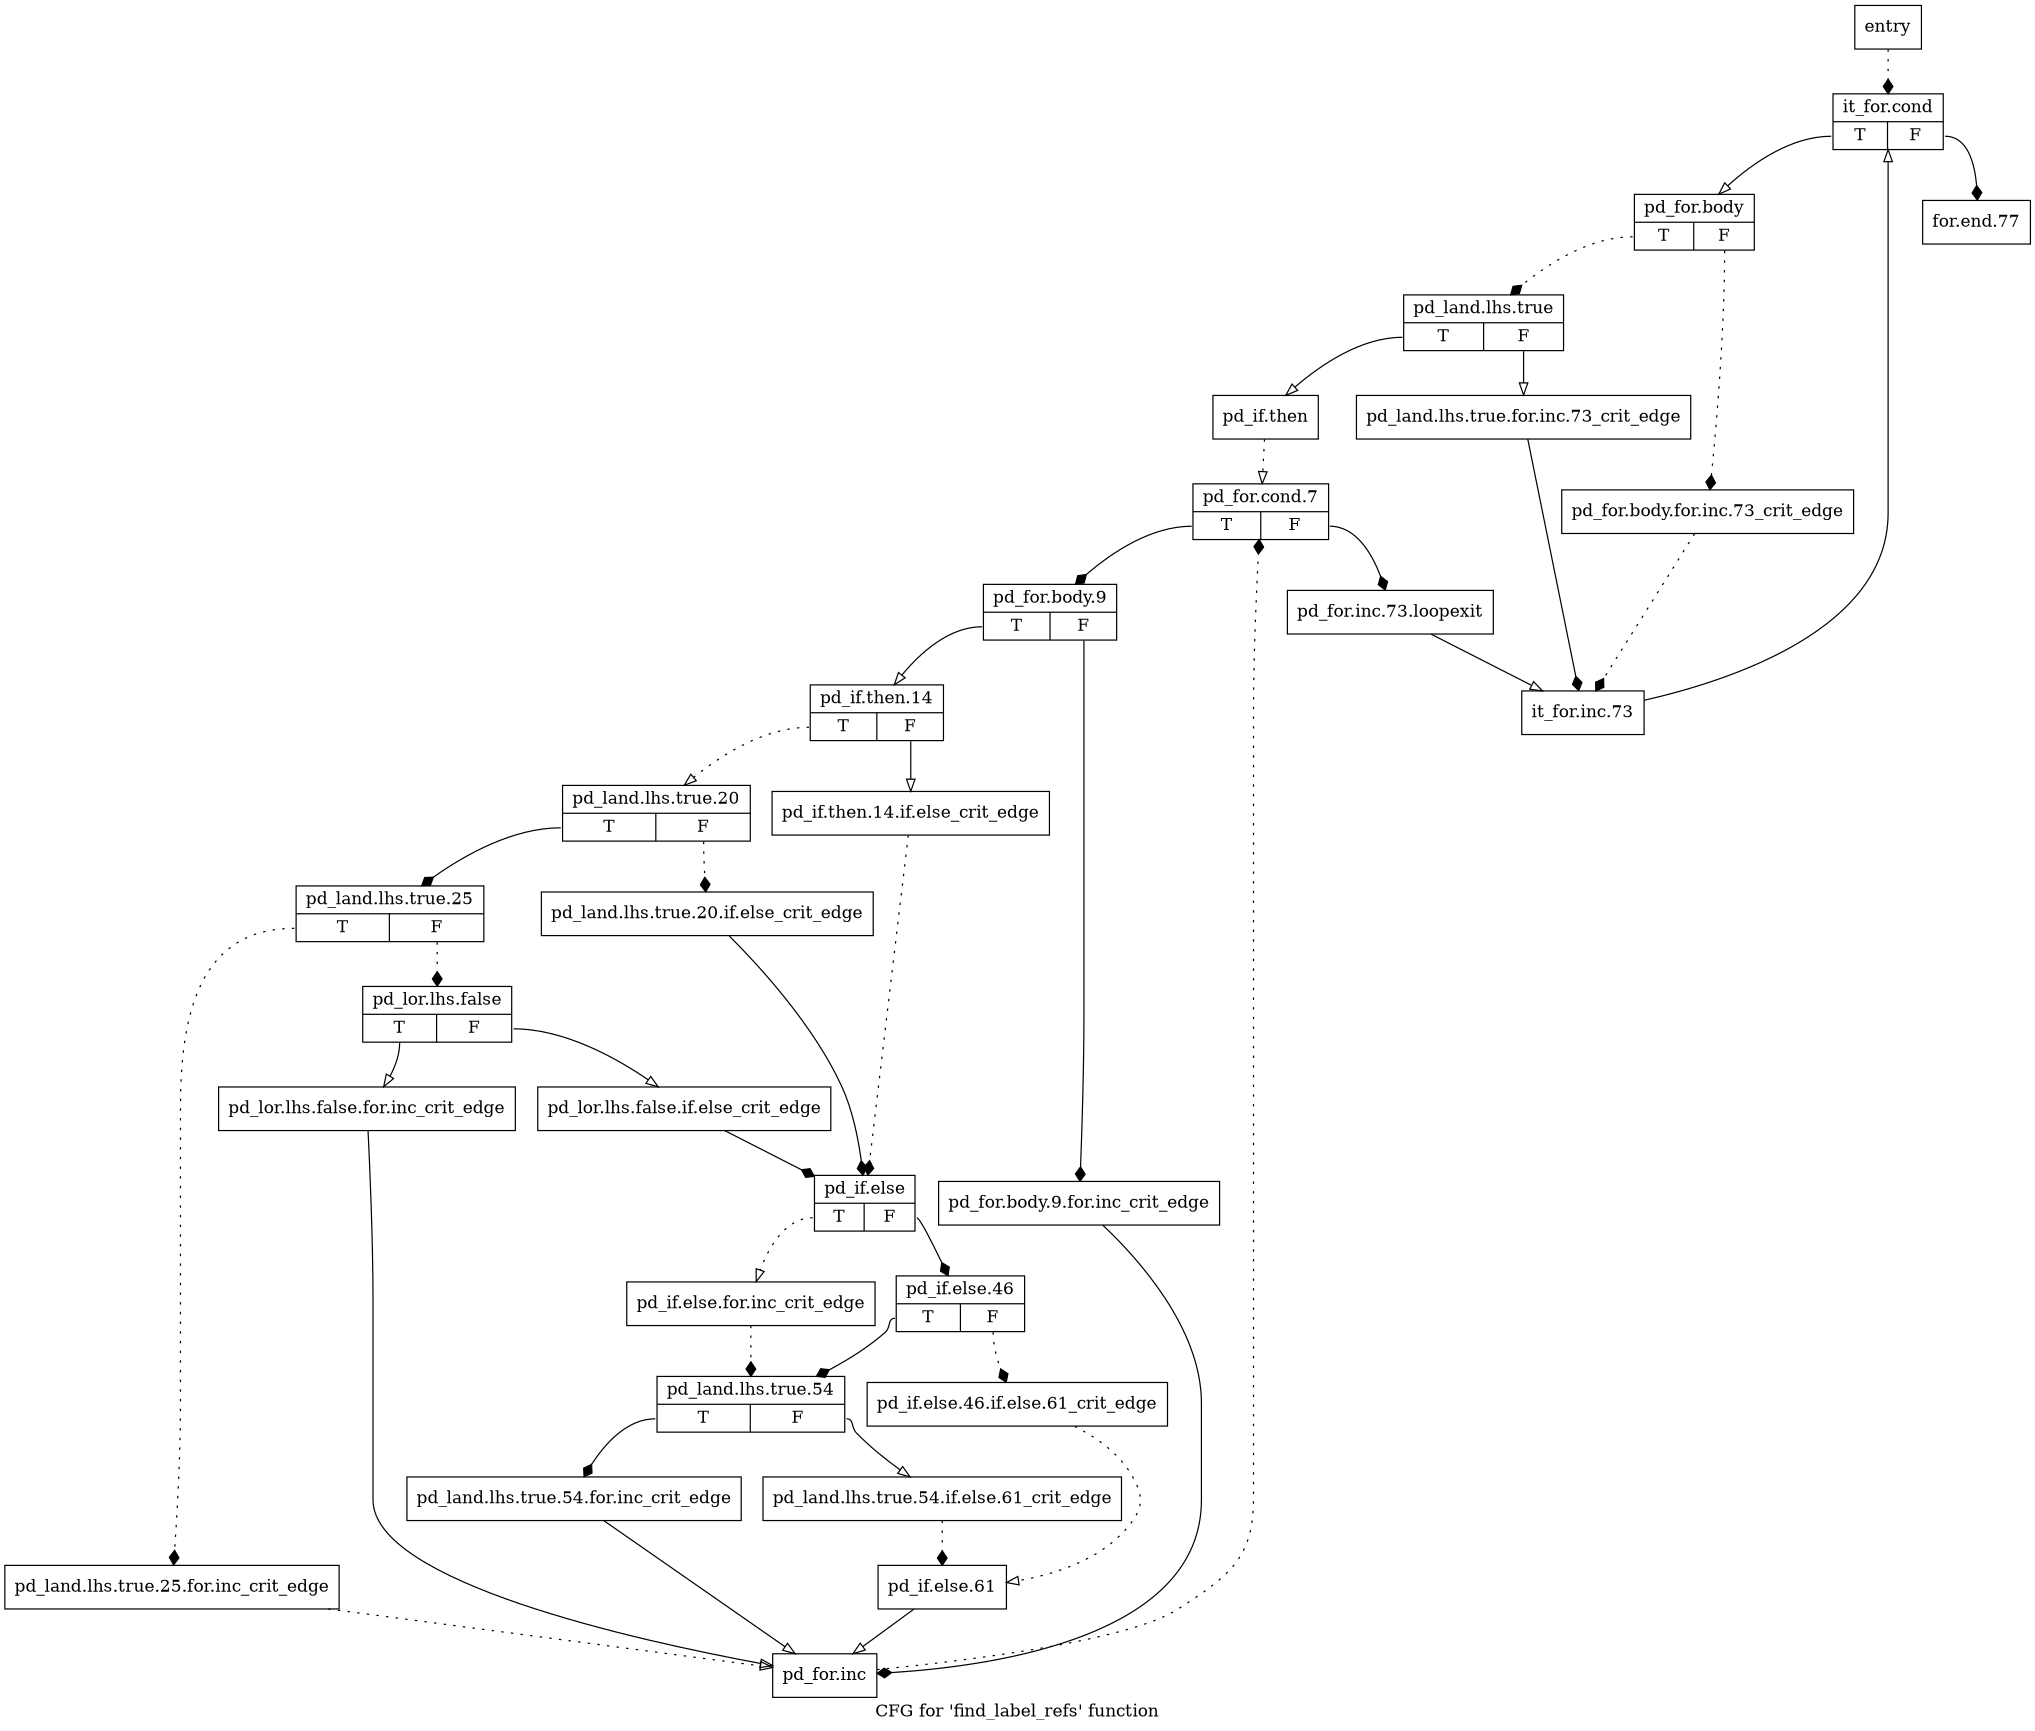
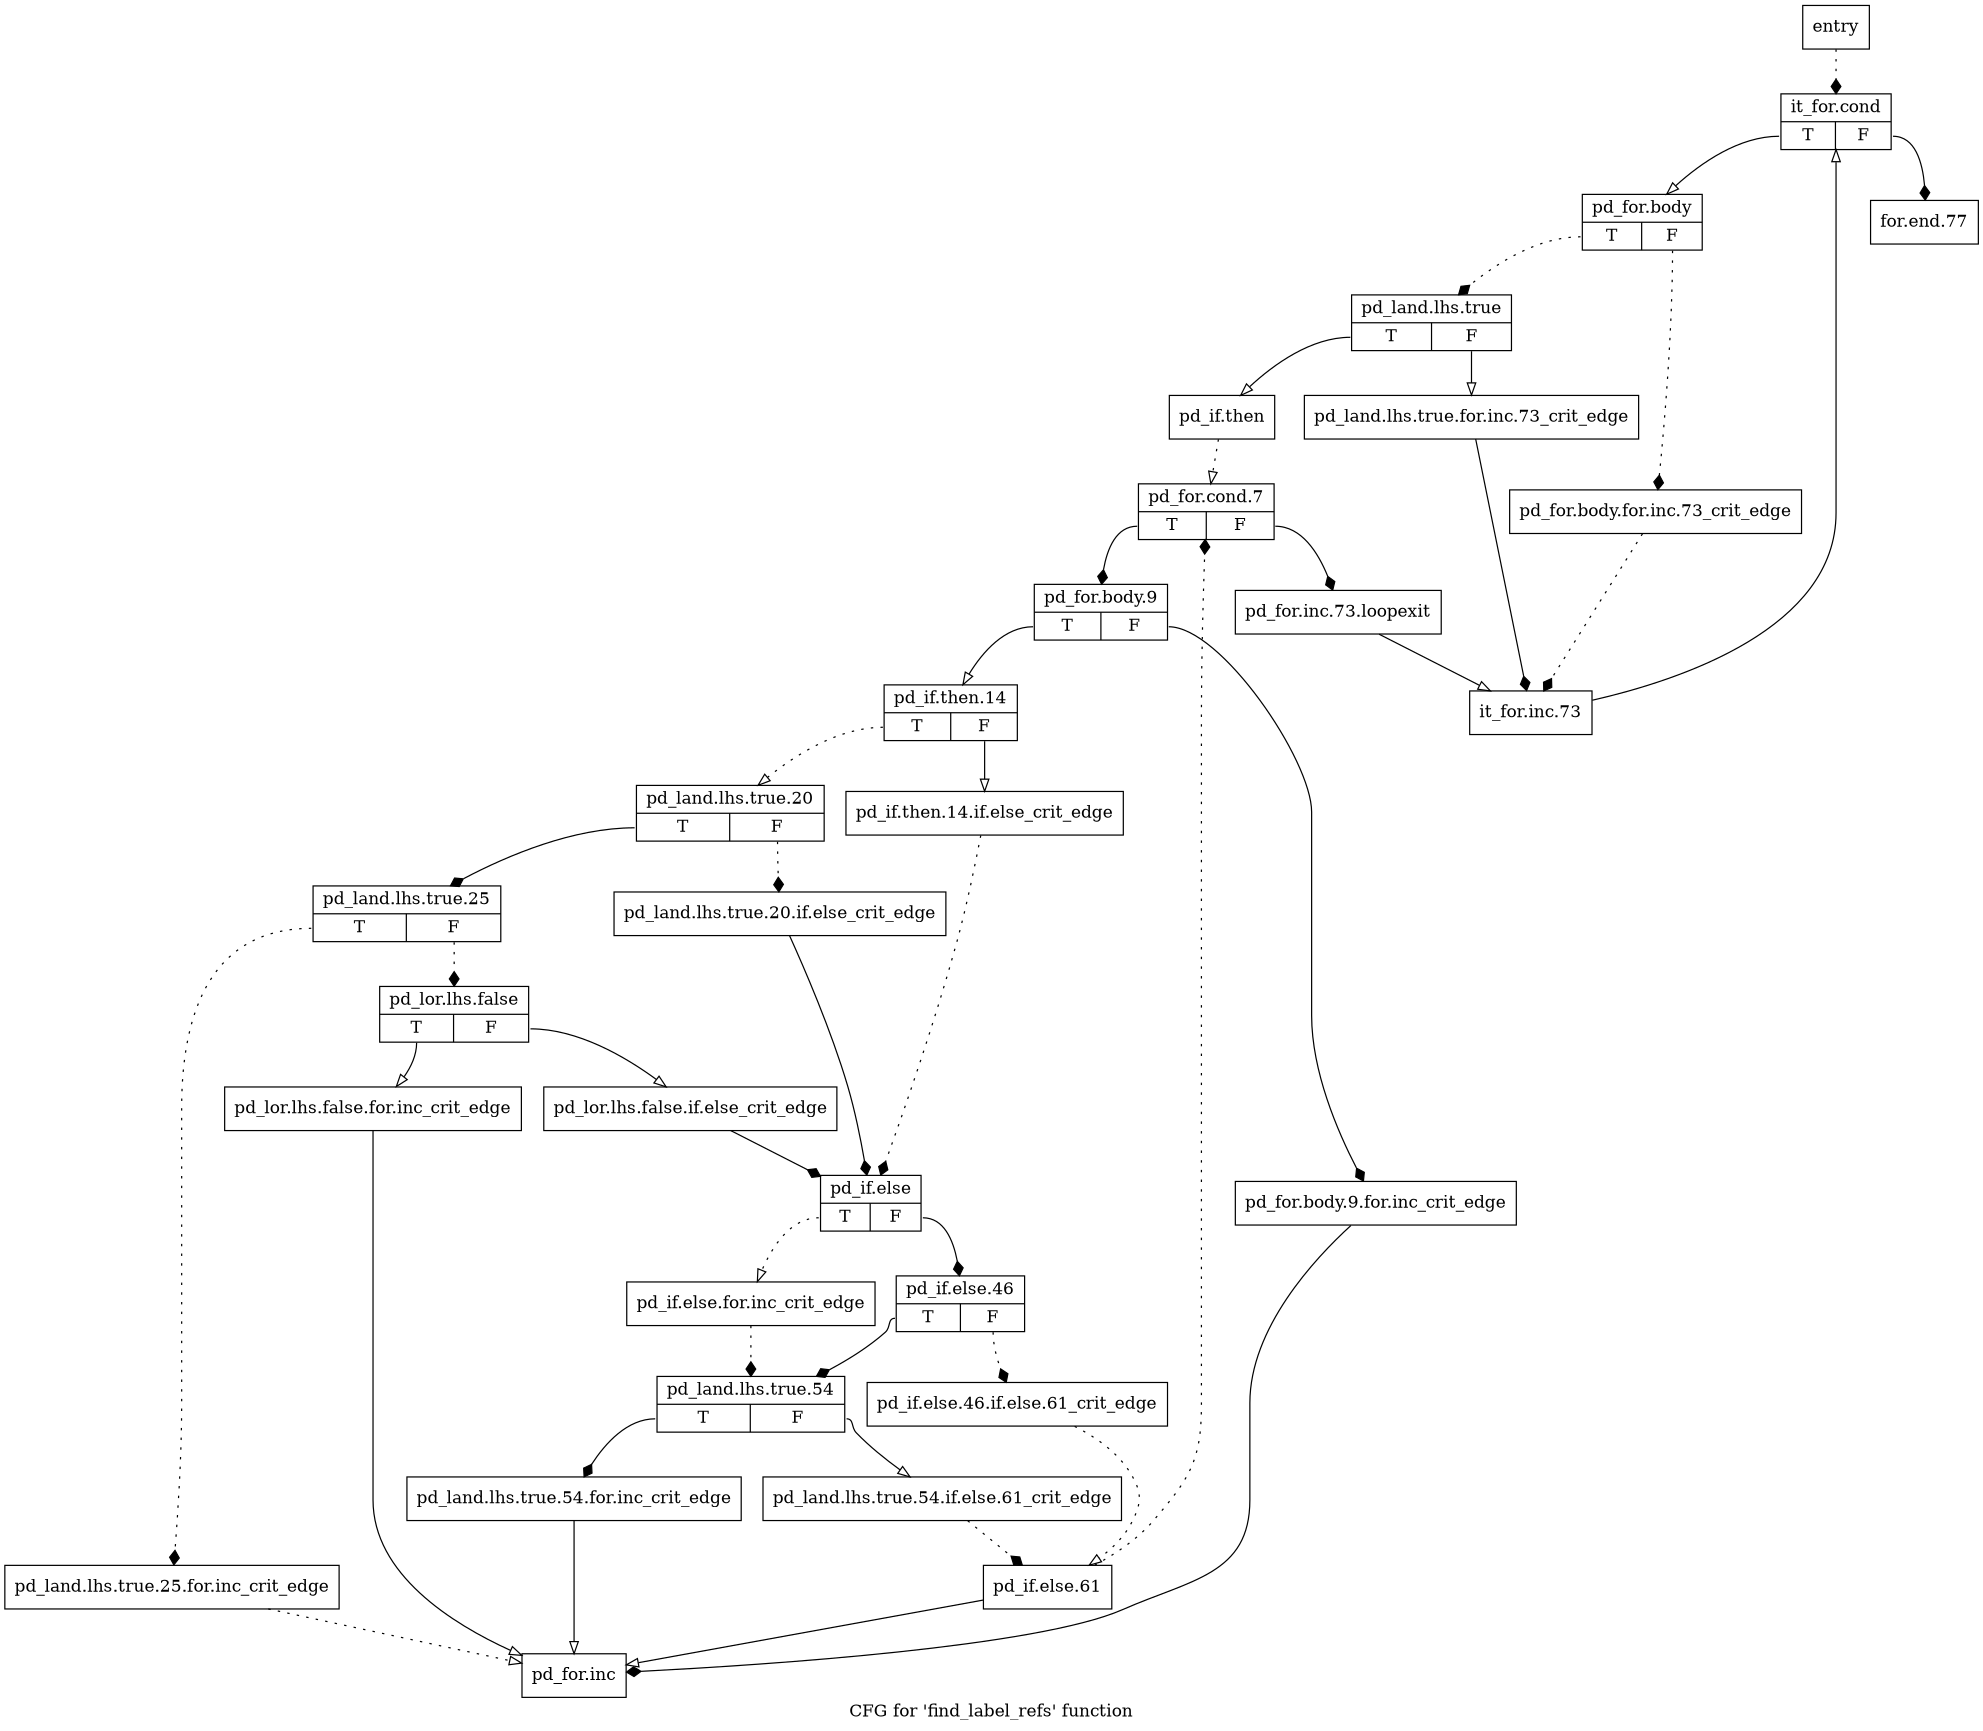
edge "pd_for.inc" -> "pd_for.cond.7": now "pd_if.else.61" -> "pd_for.cond.7"
